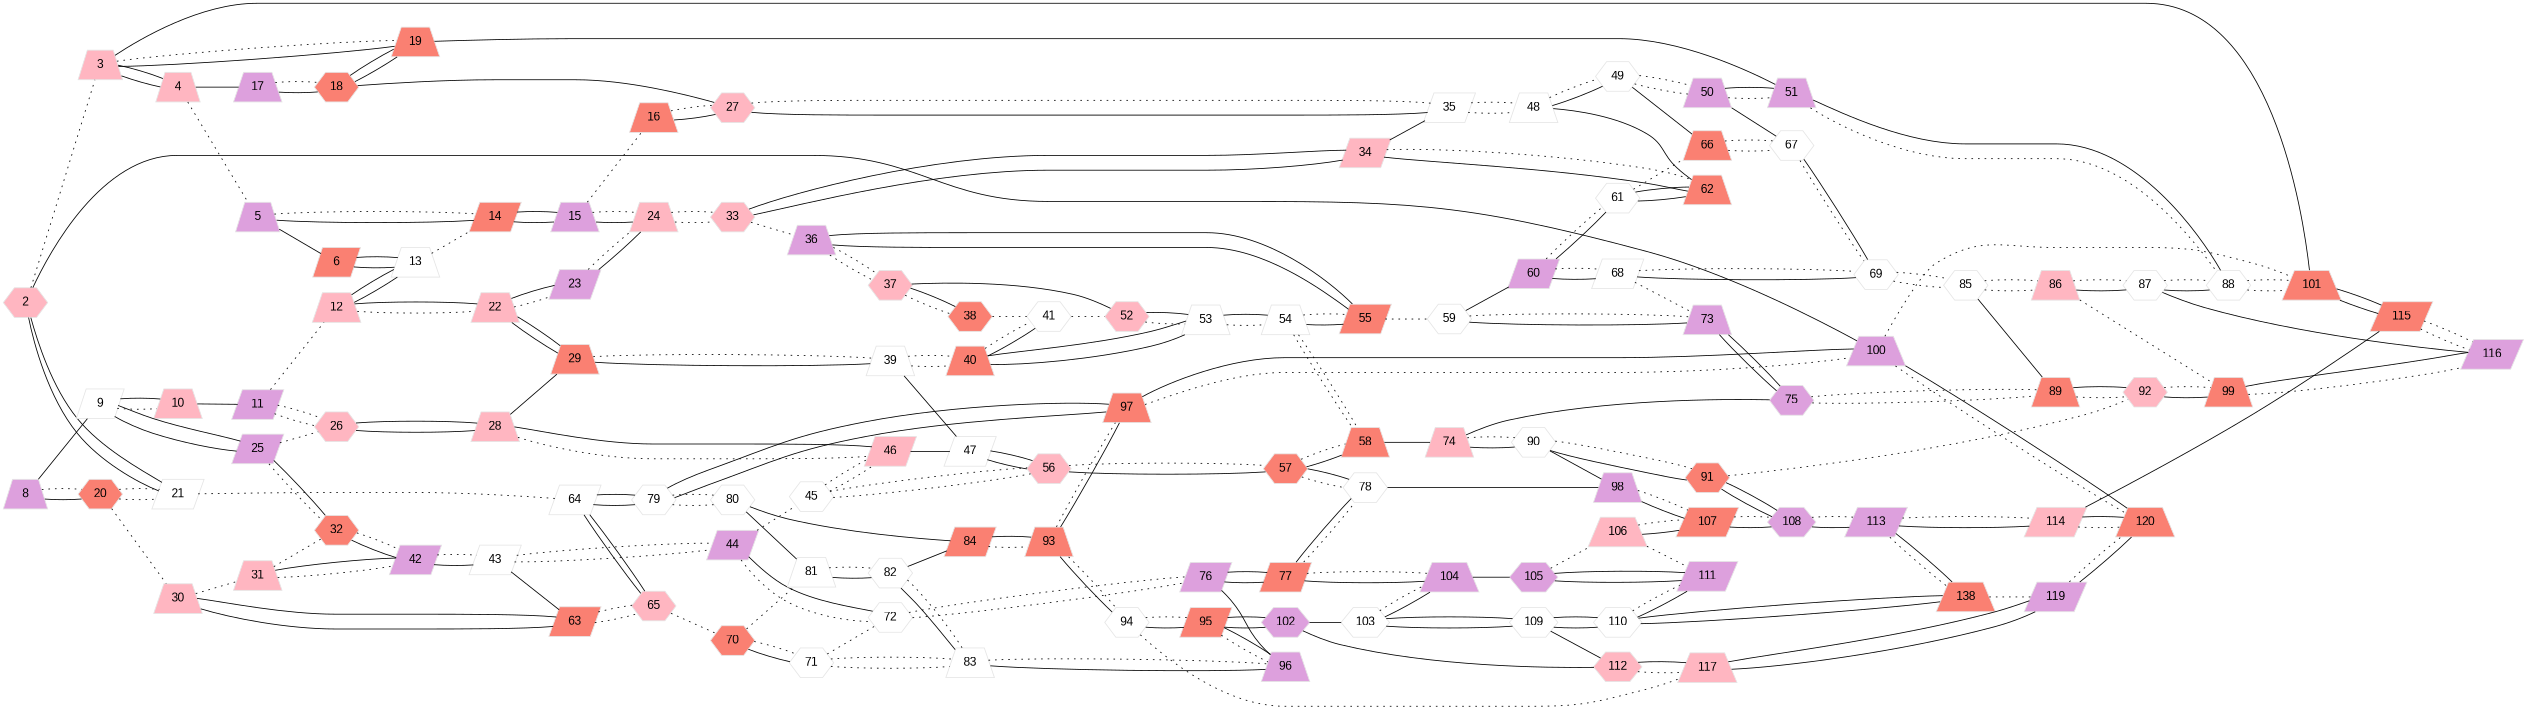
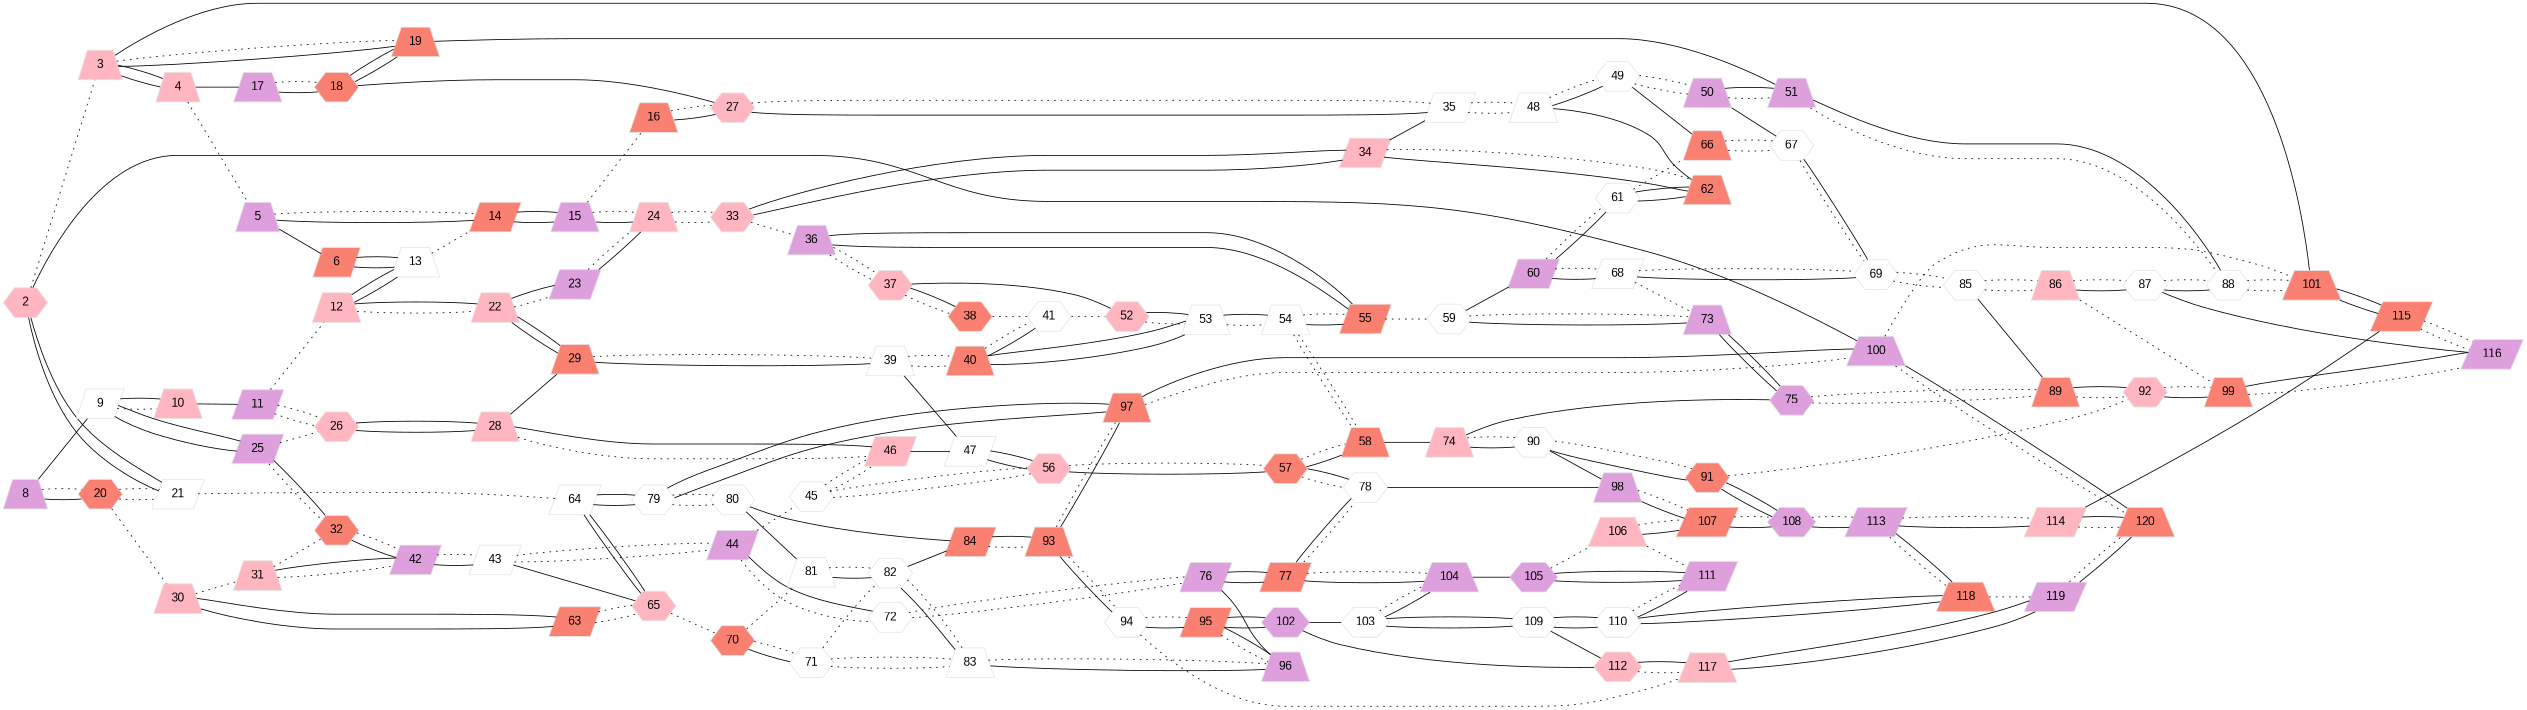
edge "43" -- "63": now "43" -- "65"
node "138": label "138" -> "118"
edge "72" -- "71": now "82" -- "71"
